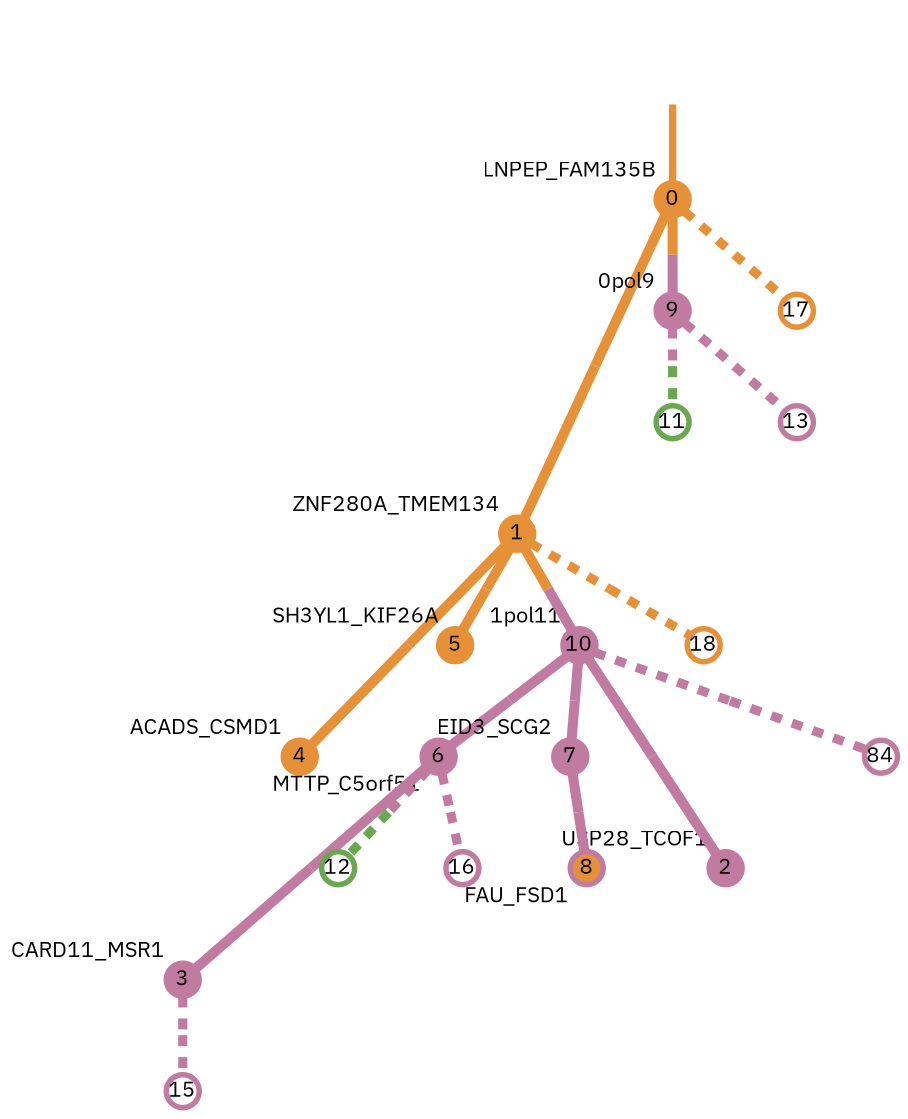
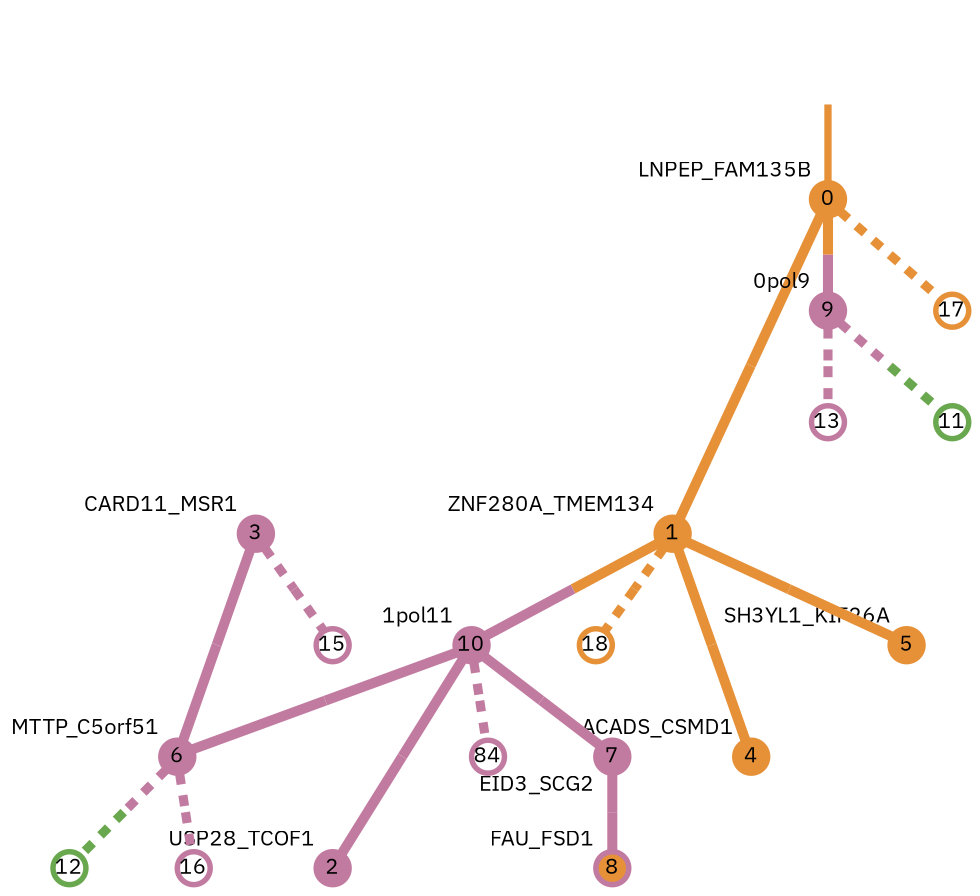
edge "6 MTTP_C5orf51" -> "3 CARD11_MSR1": reversed
